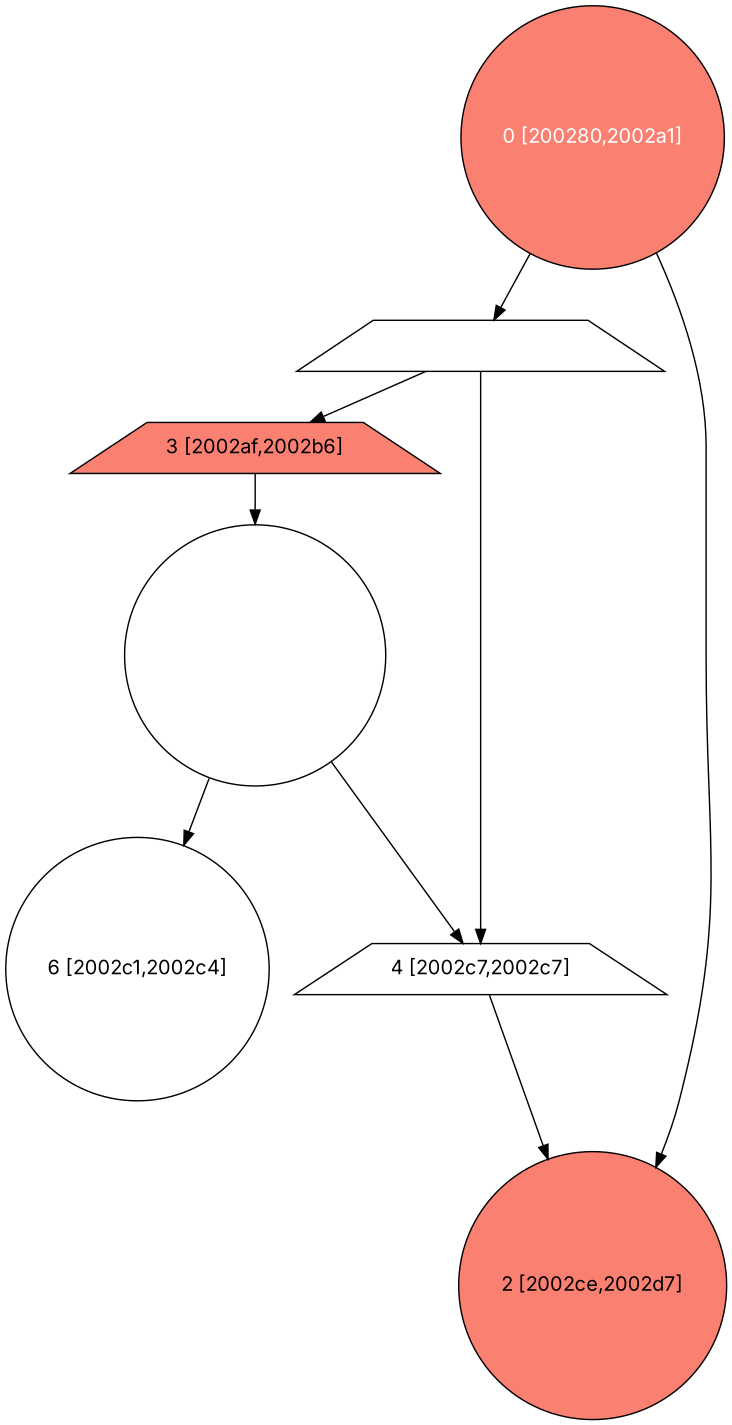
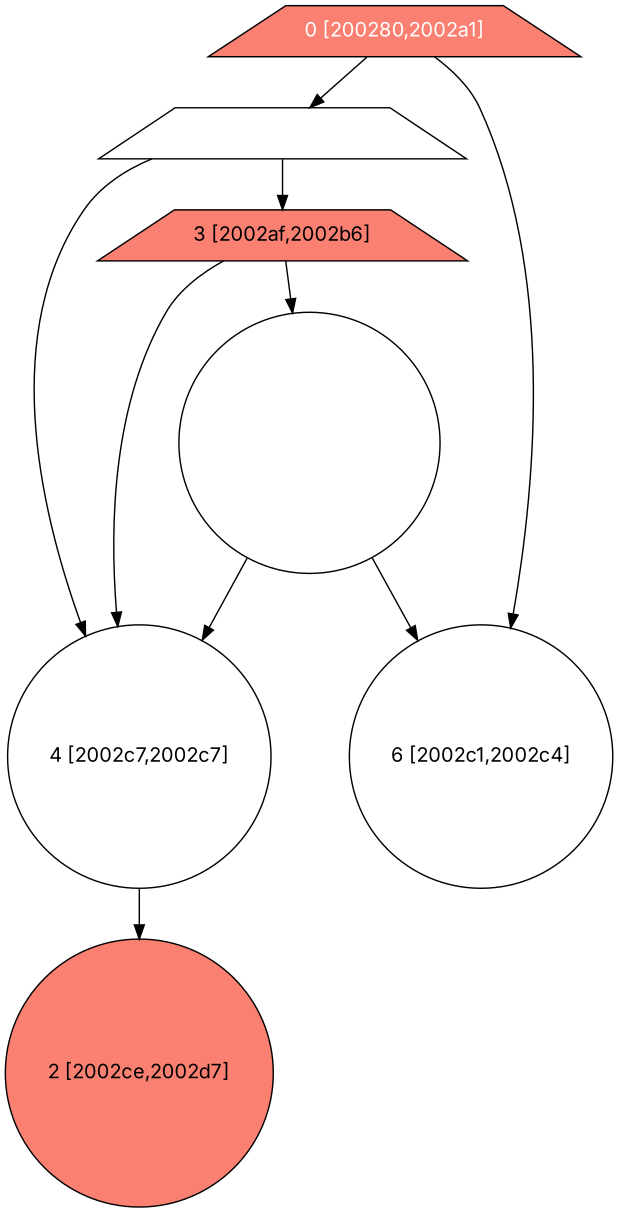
node "0 [200280,2002a1]": shape circle -> trapezium
edge "3 [2002af,2002b6]" -> "4 [2002c7,2002c7]": added
edge "0 [200280,2002a1]" -> "2 [2002ce,2002d7]": now "0 [200280,2002a1]" -> "6 [2002c1,2002c4]"
node "4 [2002c7,2002c7]": shape trapezium -> circle
